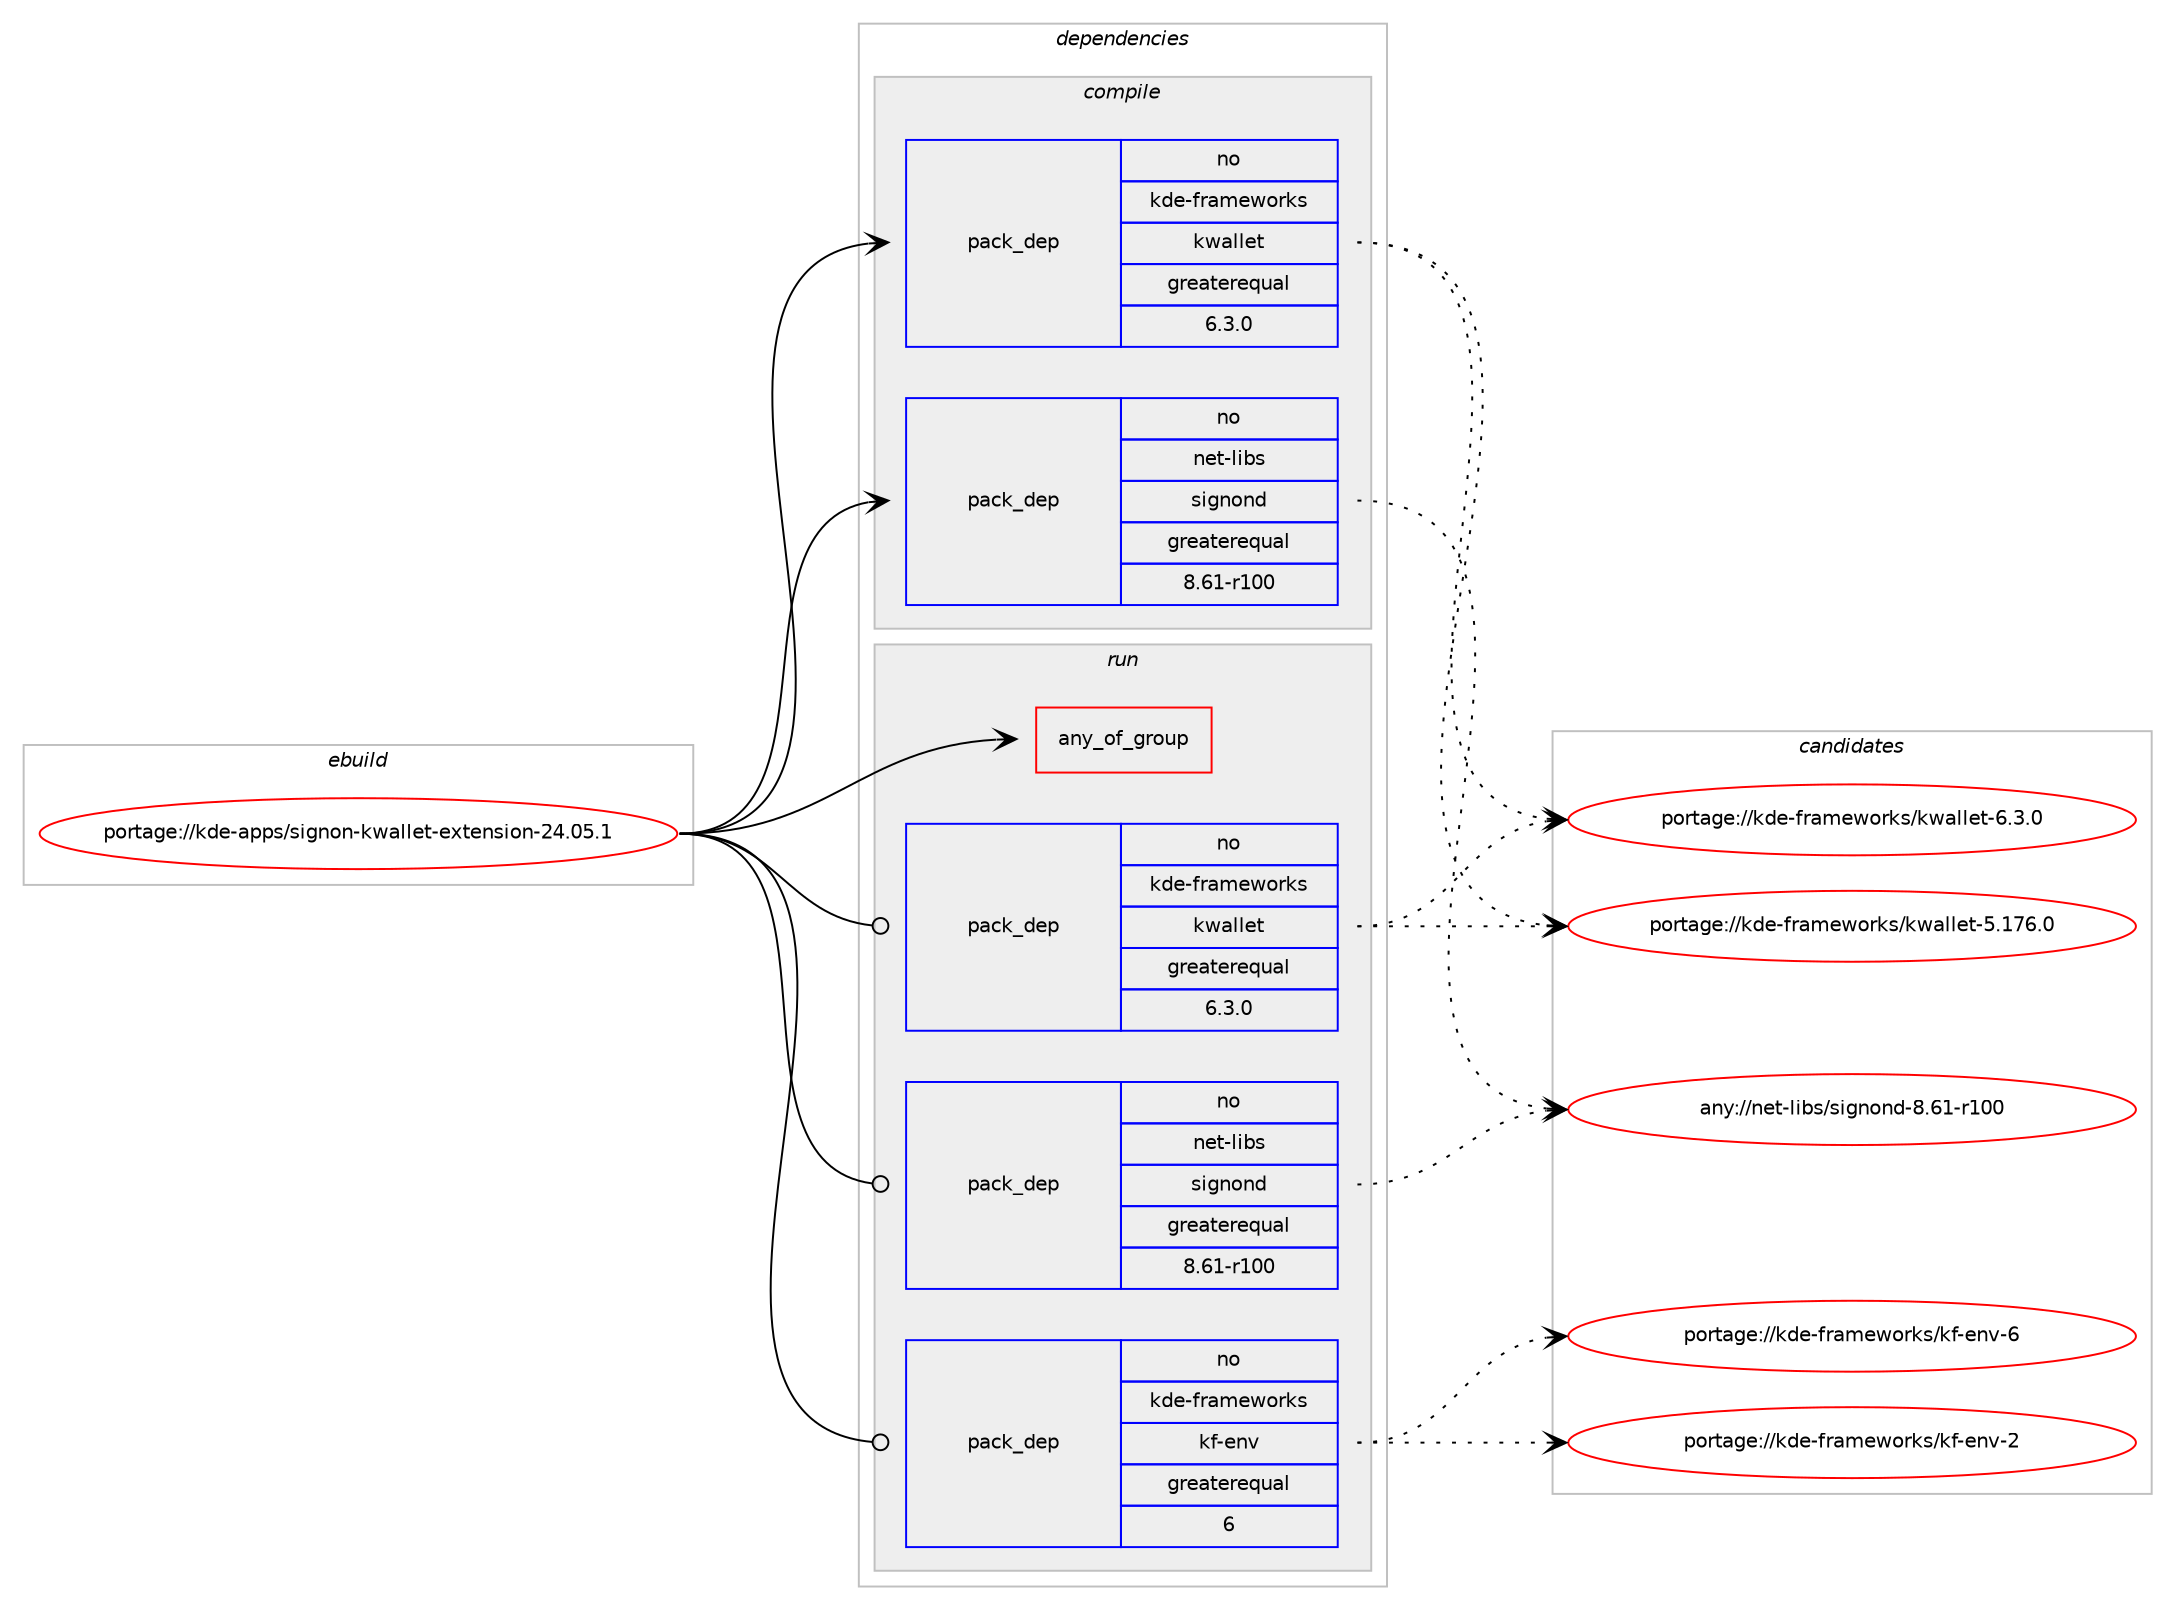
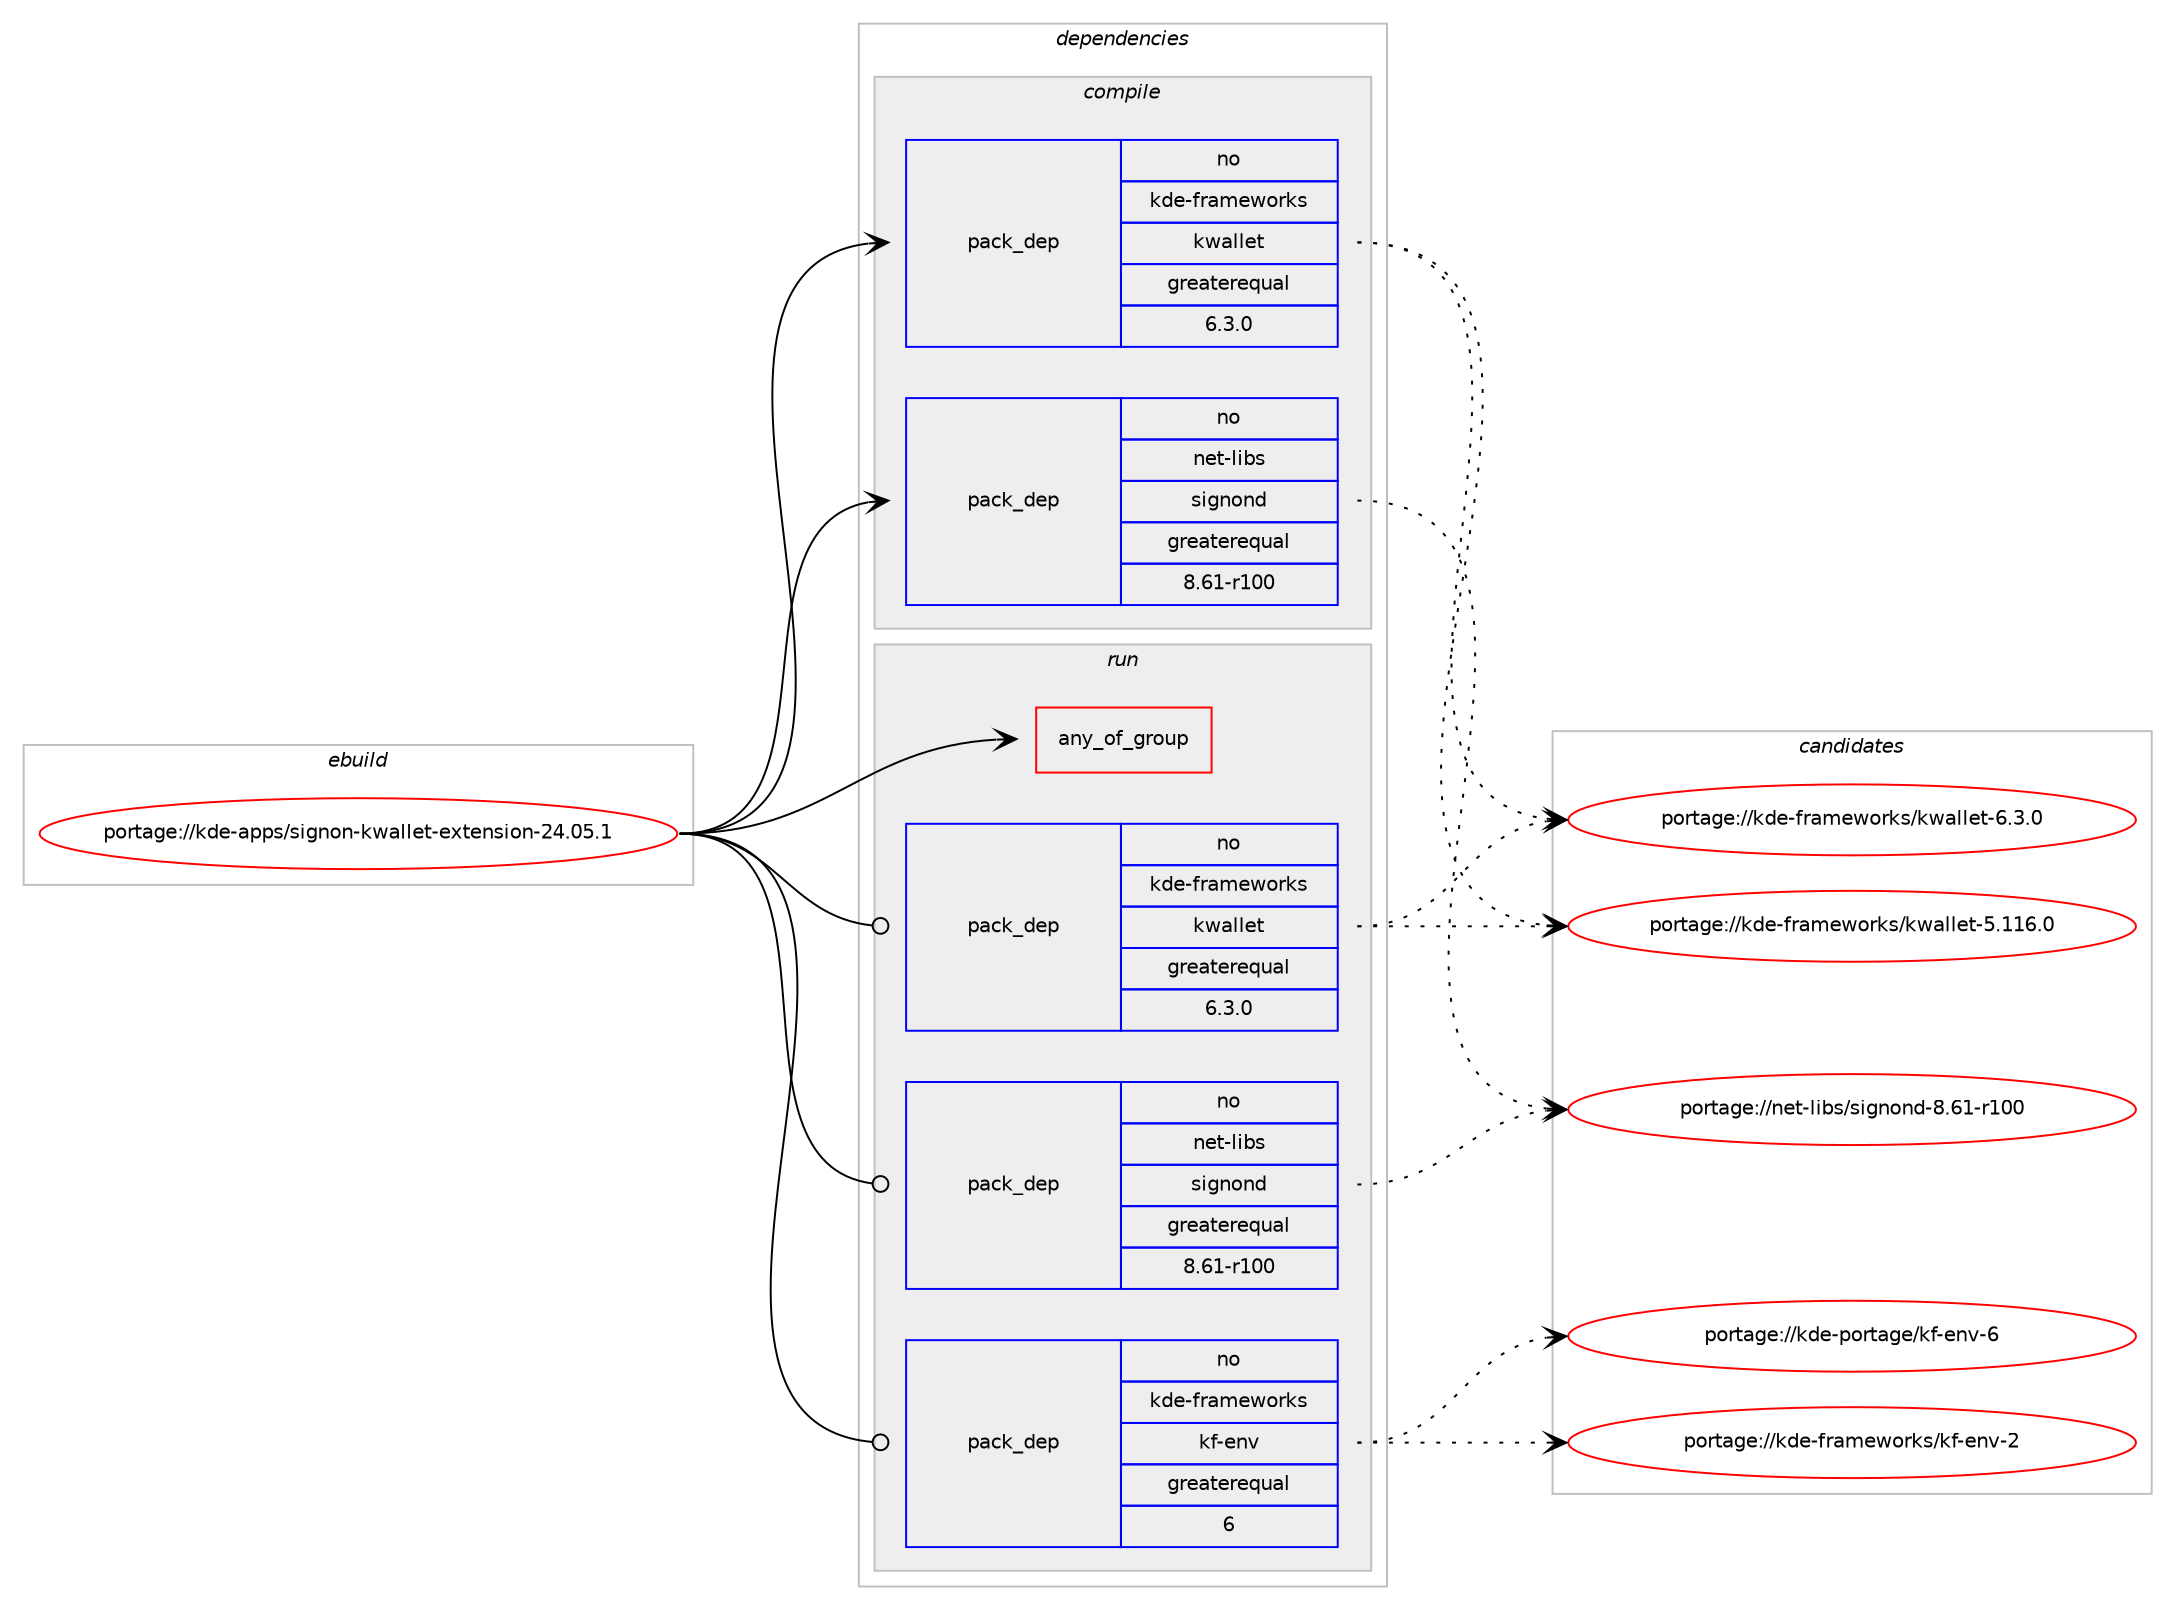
node "portage://kde-frameworks/kwallet-5.176.0": label "portage://kde-frameworks/kwallet-5.176.0" -> "portage://kde-frameworks/kwallet-5.116.0"
node "any://net-libs/signond-8.61-r100": label "any://net-libs/signond-8.61-r100" -> "portage://net-libs/signond-8.61-r100"
node "portage://kde-frameworks/kf-env-6": label "portage://kde-frameworks/kf-env-6" -> "portage://kde-portage/kf-env-6"
